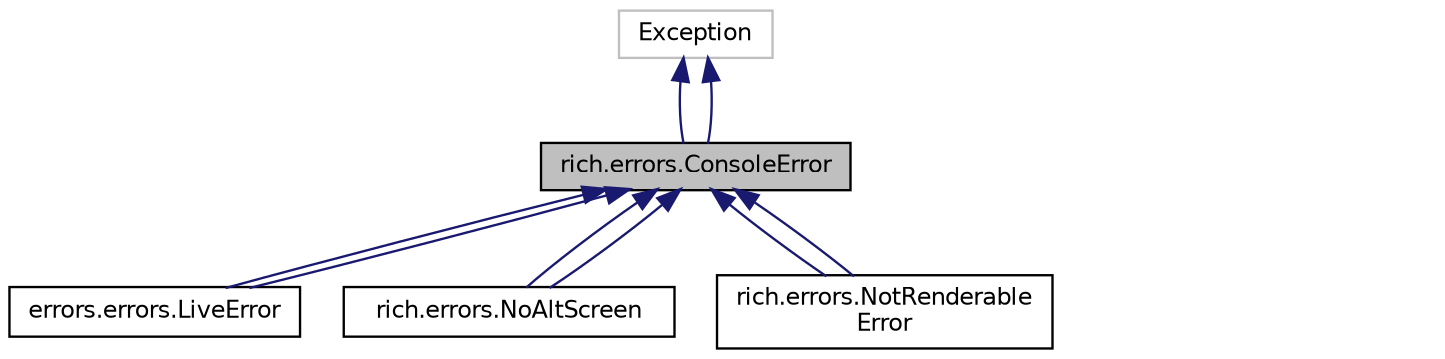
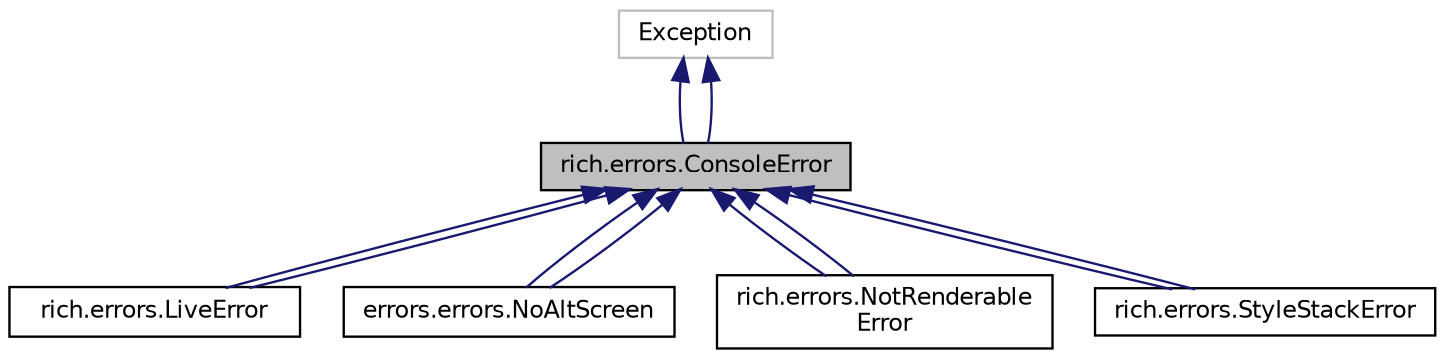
node "errors.errors.LiveError": label "errors.errors.LiveError" -> "rich.errors.LiveError"
node "rich.errors.NoAltScreen": label "rich.errors.NoAltScreen" -> "errors.errors.NoAltScreen"
node "rich.errors.StyleStackError": added
